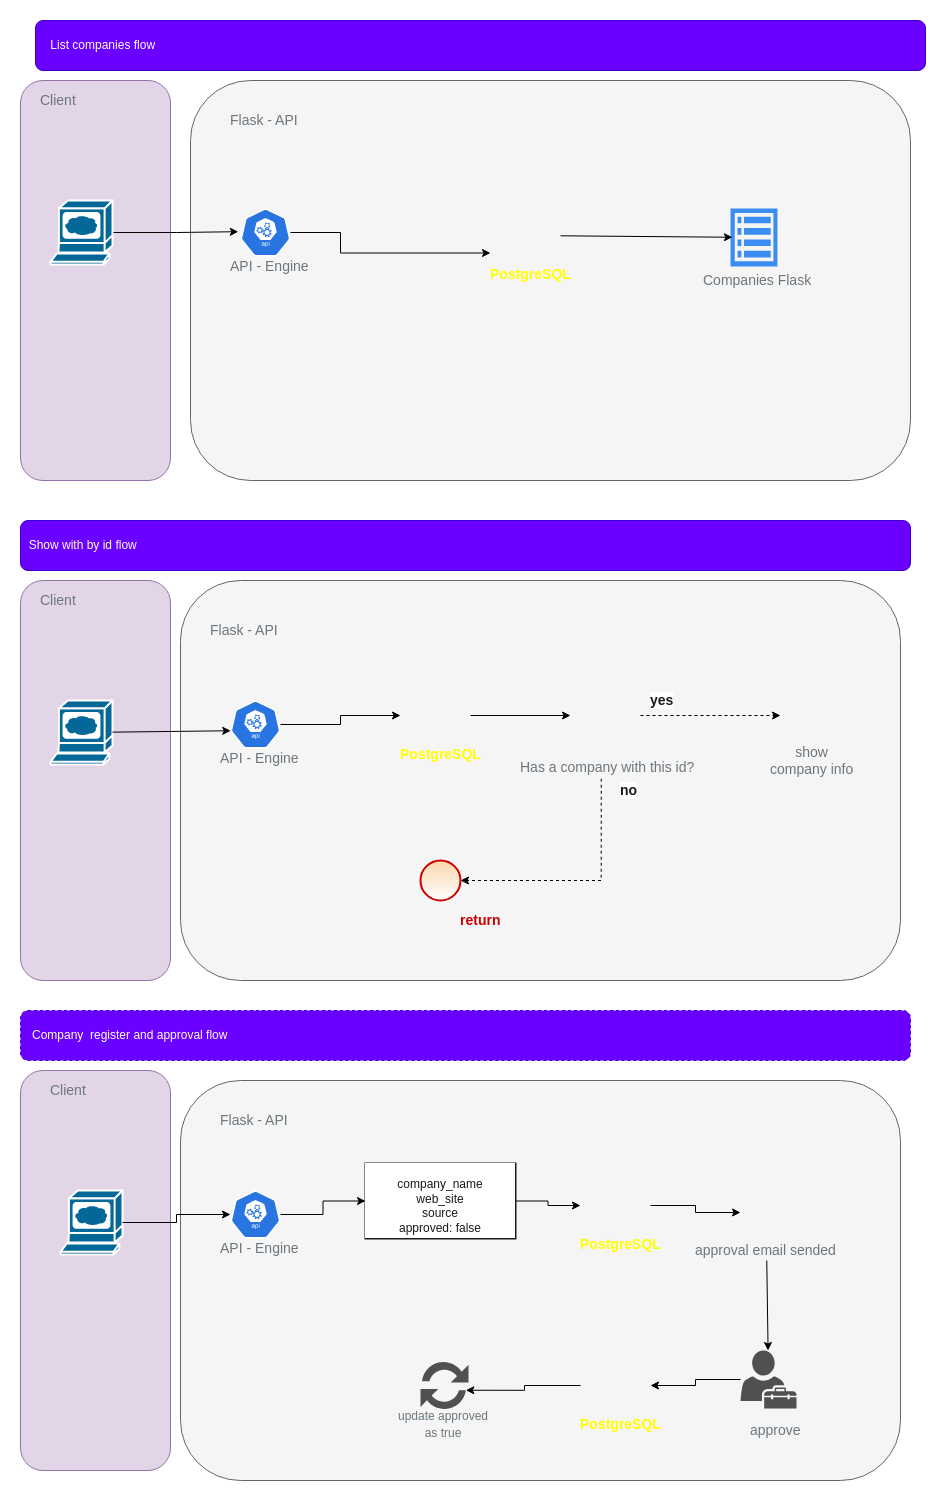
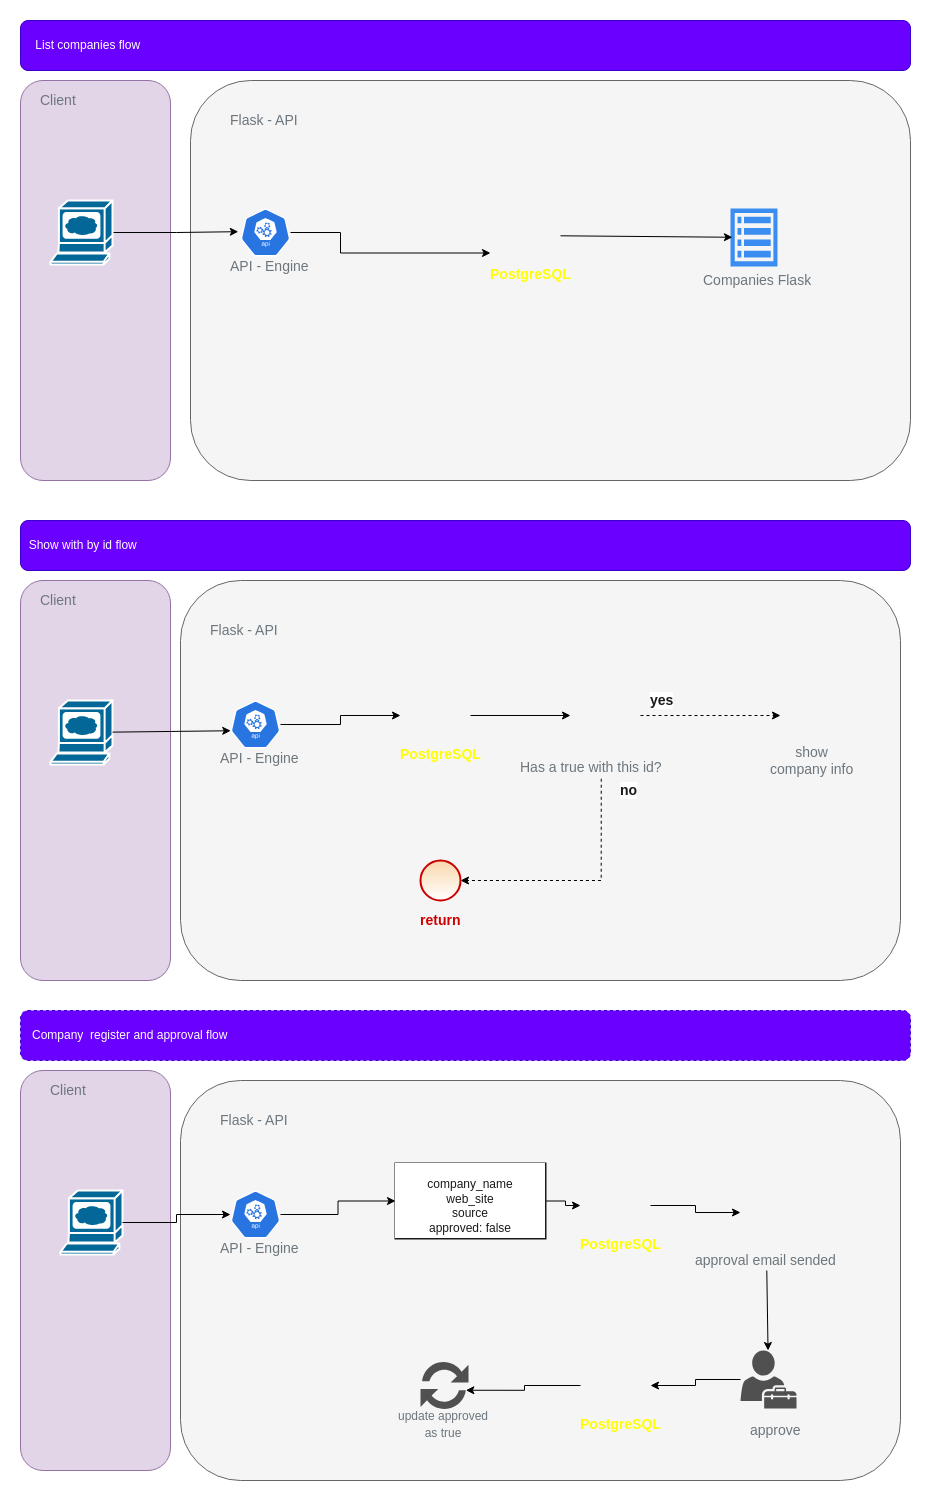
node "List companies flow": moved (481, 46) -> (466, 46)
node "Has a company with this id?": label "Has a company with this id?" -> "Has a true with this id?"
node "return": moved (476, 921) -> (436, 921)
node "company_name web_site source approved: false": moved (441, 1201) -> (471, 1201)
node "approval email sended": moved (767, 1251) -> (767, 1261)
